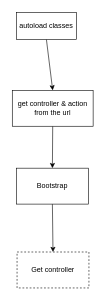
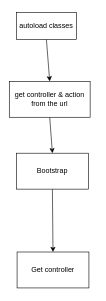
node "get controller & action from the url": moved (53, 108) -> (50, 99)
node "Bootstrap": moved (53, 186) -> (53, 171)
node "Get controller": style dashed -> solid
